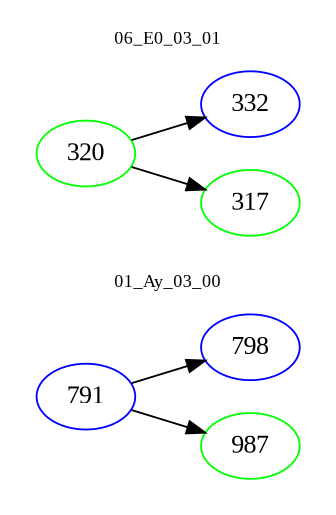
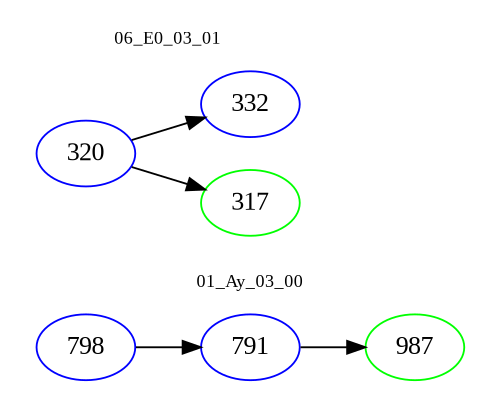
node "320": color green -> blue
edge "791" -> "798": reversed
